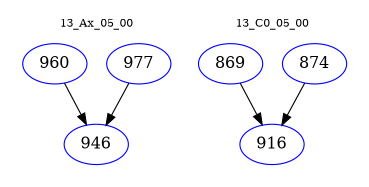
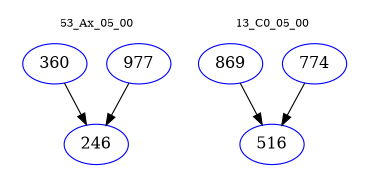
cluster "13_Ax_05_00": label "13_Ax_05_00" -> "53_Ax_05_00"
node "960": label "960" -> "360"
node "874": label "874" -> "774"
node "946": label "946" -> "246"
node "916": label "916" -> "516"
